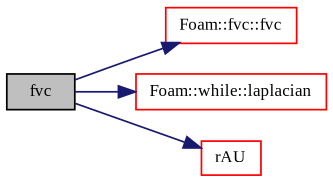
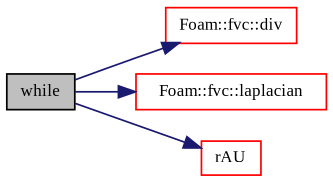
node "Foam::fvc::fvc": label "Foam::fvc::fvc" -> "Foam::fvc::div"
node "fvc": label "fvc" -> "while"
node "Foam::while::laplacian": label "Foam::while::laplacian" -> "Foam::fvc::laplacian"
